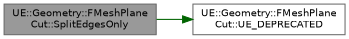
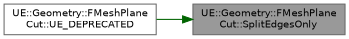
edge "UE::Geometry::FMeshPlane Cut::SplitEdgesOnly" -> "UE::Geometry::FMeshPlane Cut::UE_DEPRECATED": reversed
